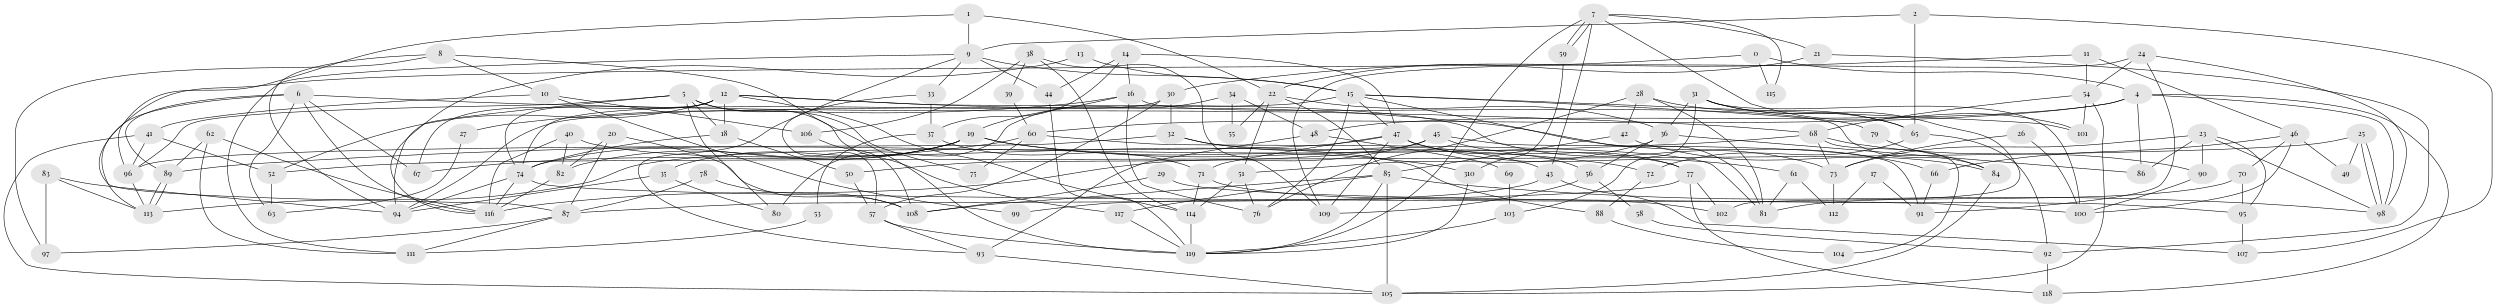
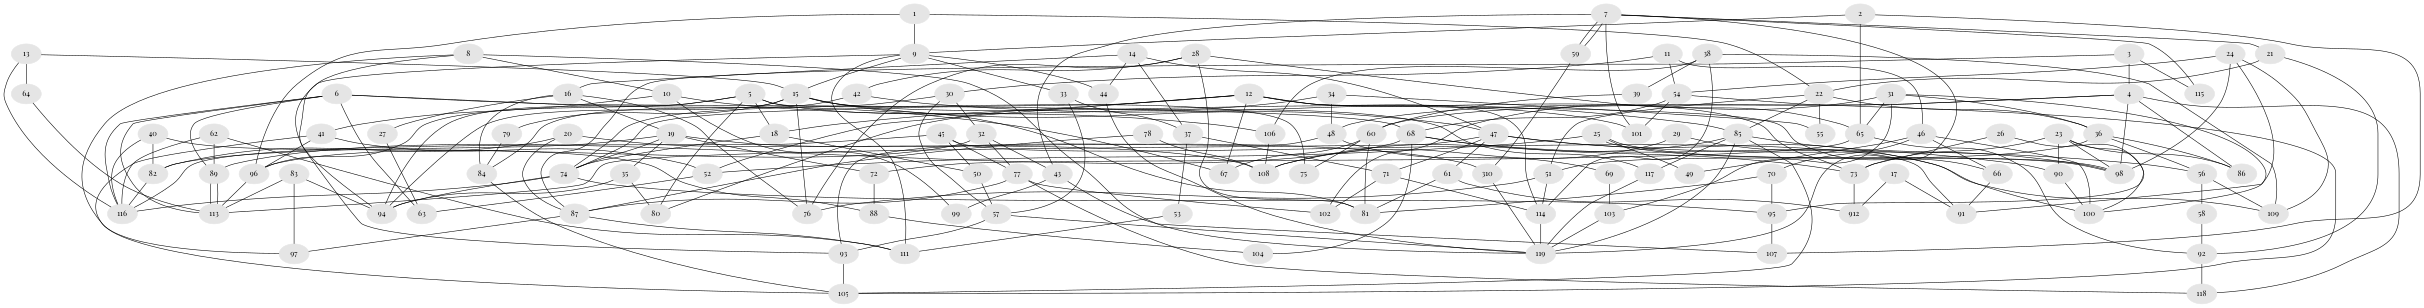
node "0": label "0" -> "3"
node "64": added
node "112": label "112" -> "912"
